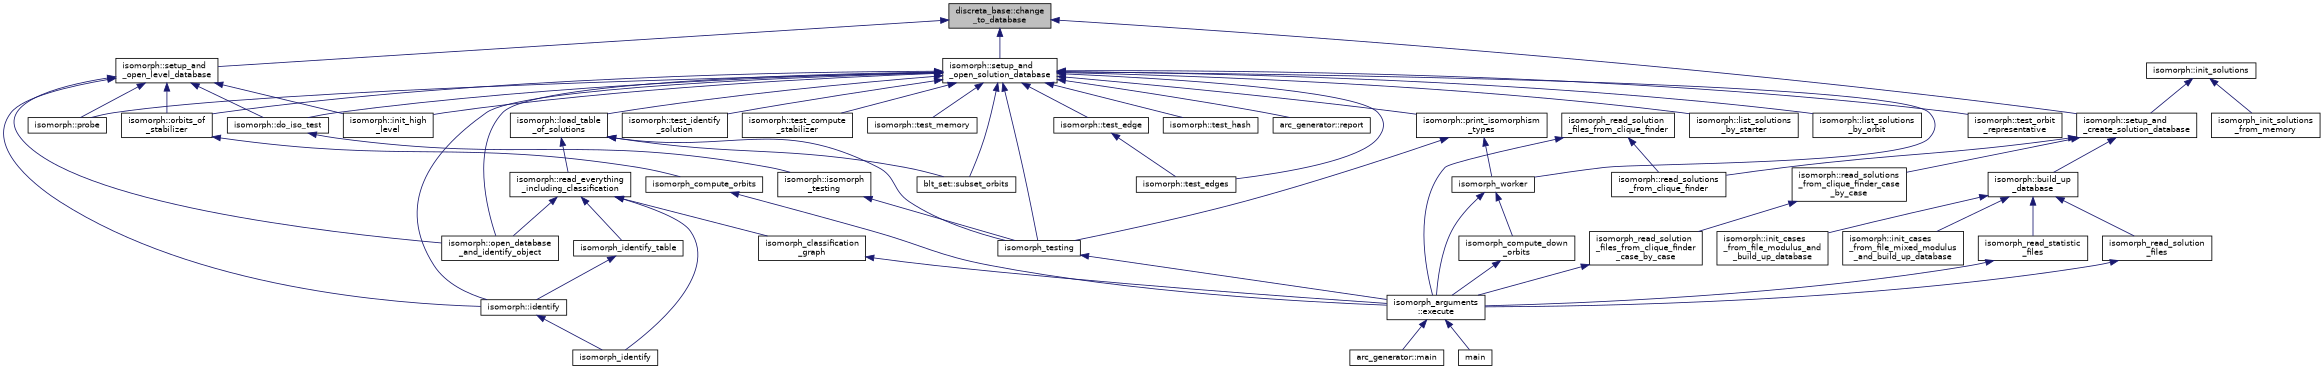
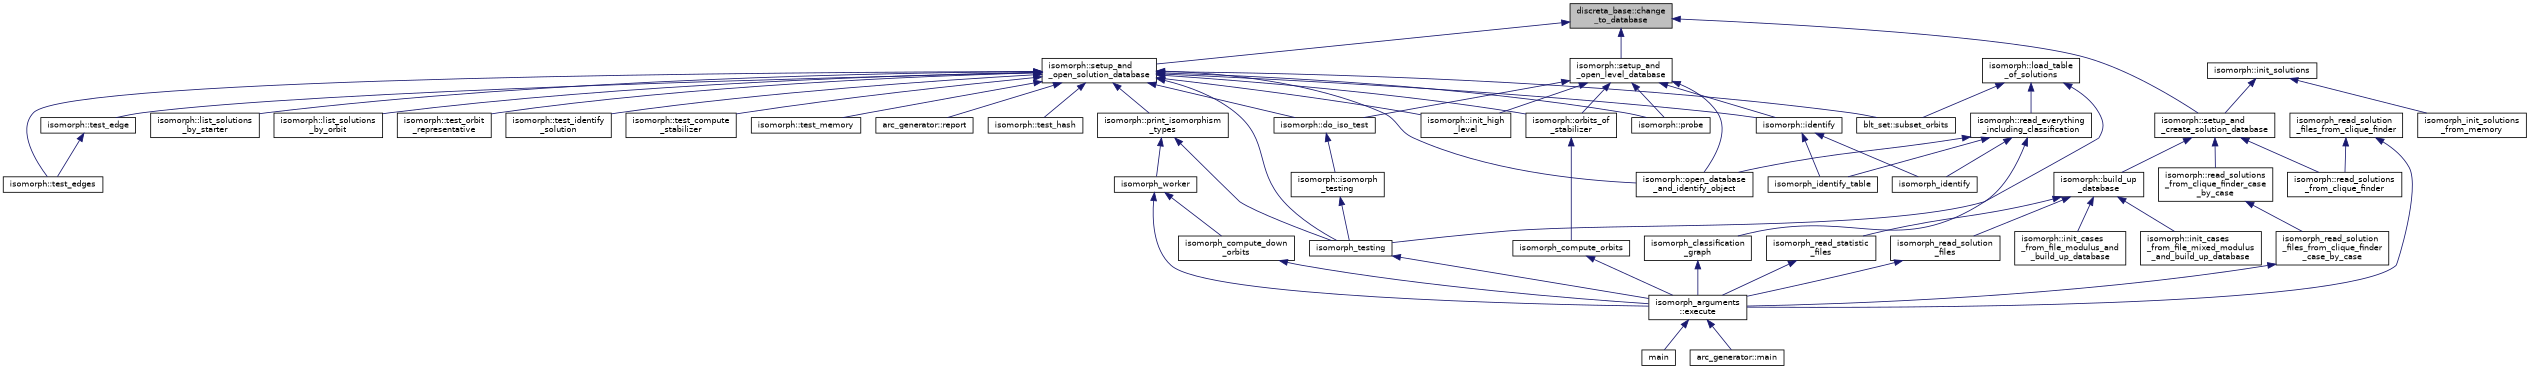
edge "isomorph::load_table _of_solutions" -> "isomorph::setup_and _open_solution_database": removed
edge "isomorph_worker" -> "isomorph::setup_and _open_solution_database": removed
edge "isomorph::identify" -> "isomorph_identify_table": reversed
